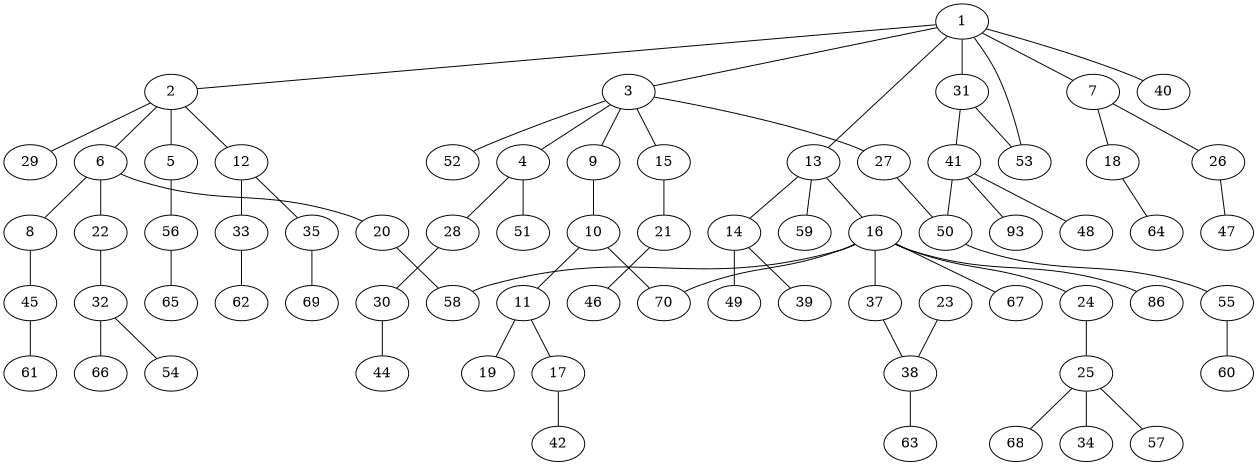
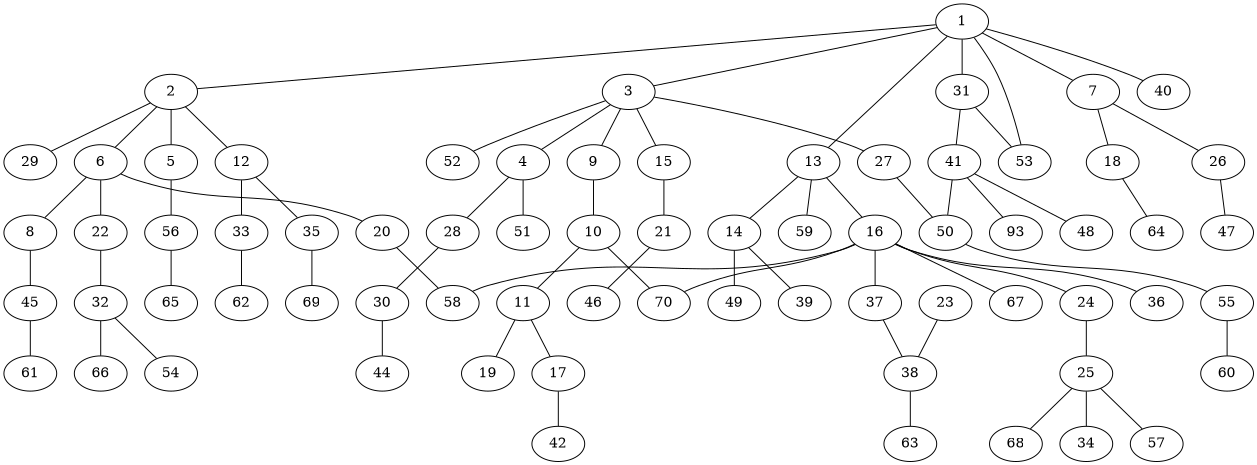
node "86": label "86" -> "36"
